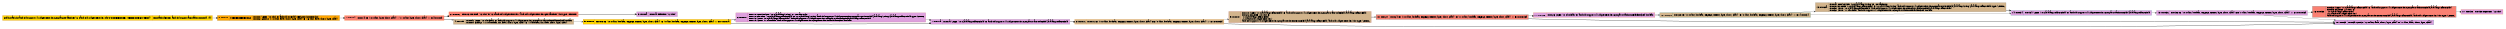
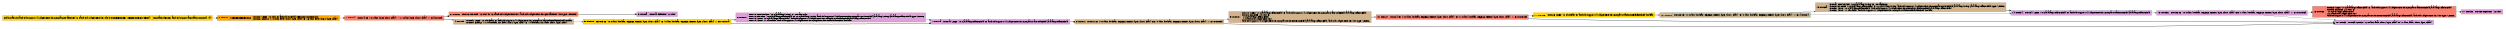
node "11: 0x0026": fillcolor plum -> gold
